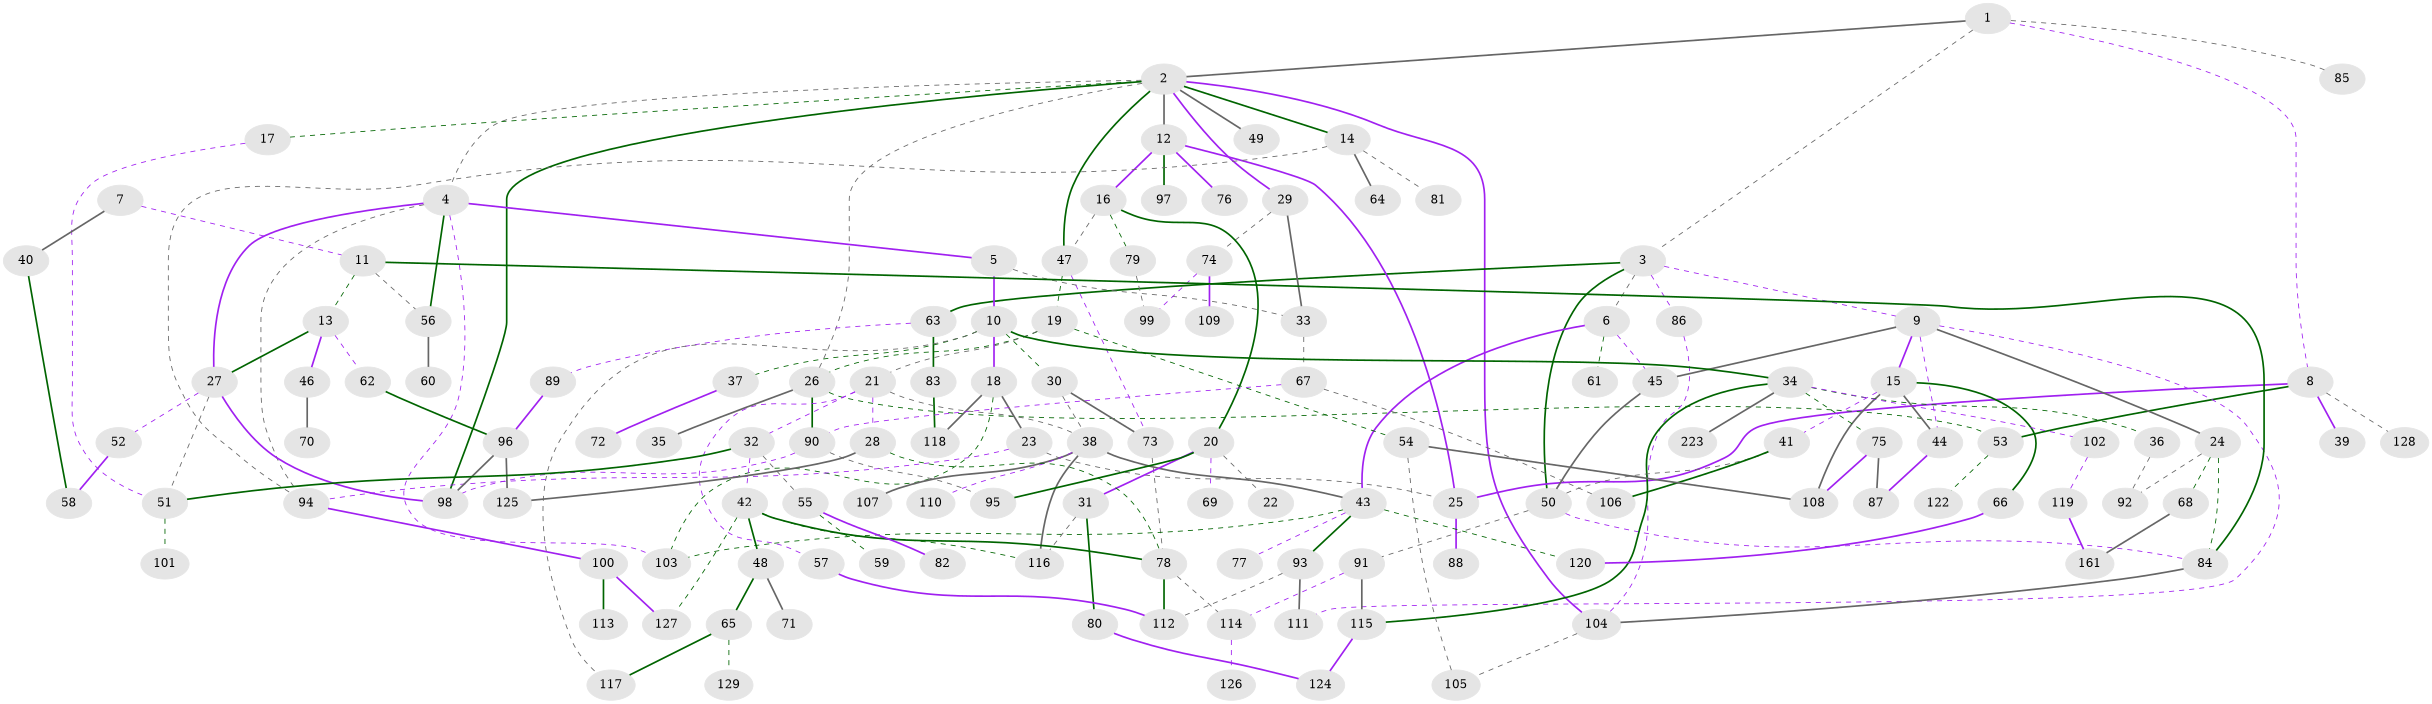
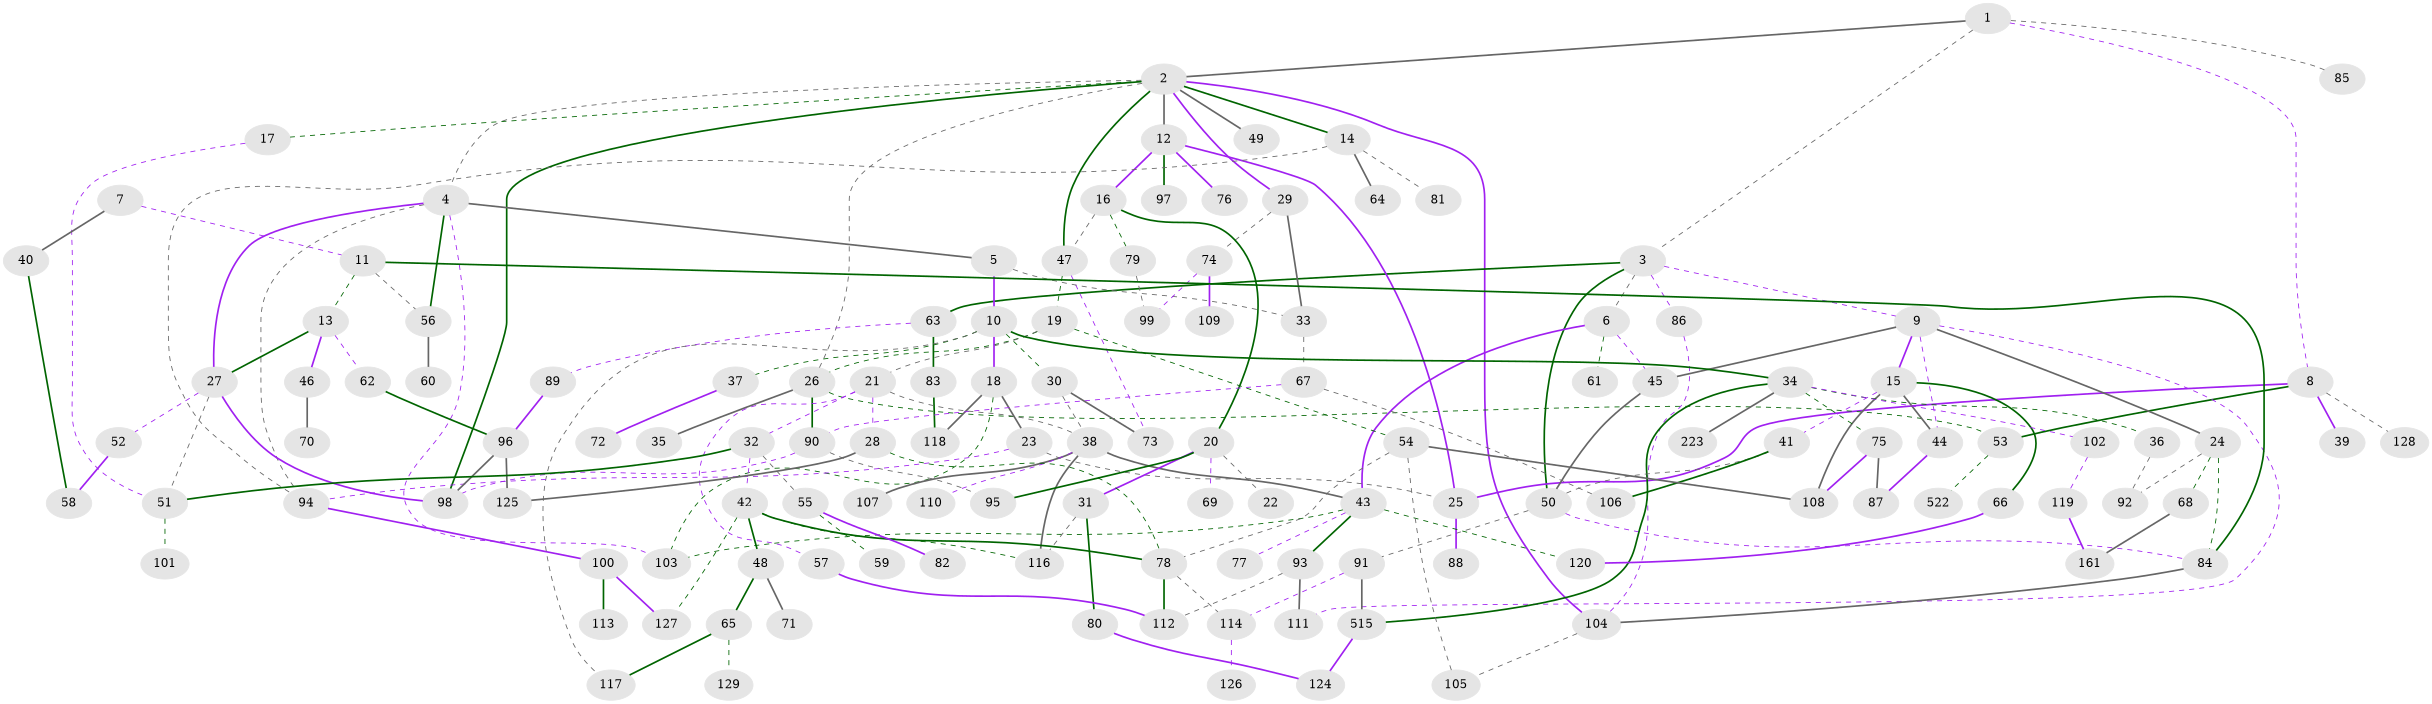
edge "4" -- "5": color purple -> gray40
edge "73" -- "78": now "54" -- "78"
node "122": label "122" -> "522"
node "115": label "115" -> "515"
